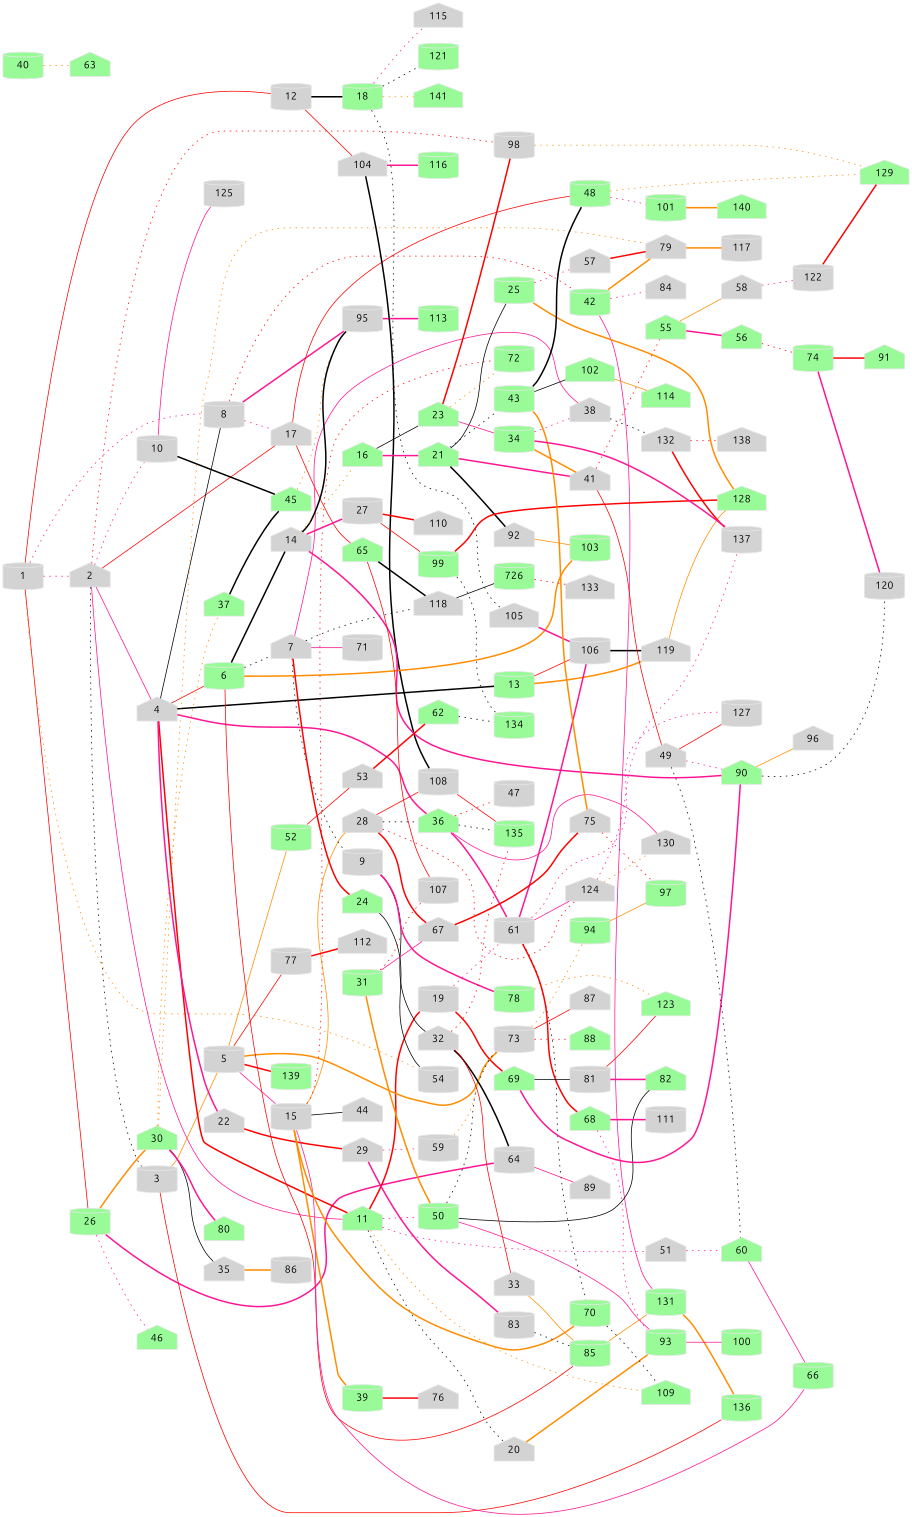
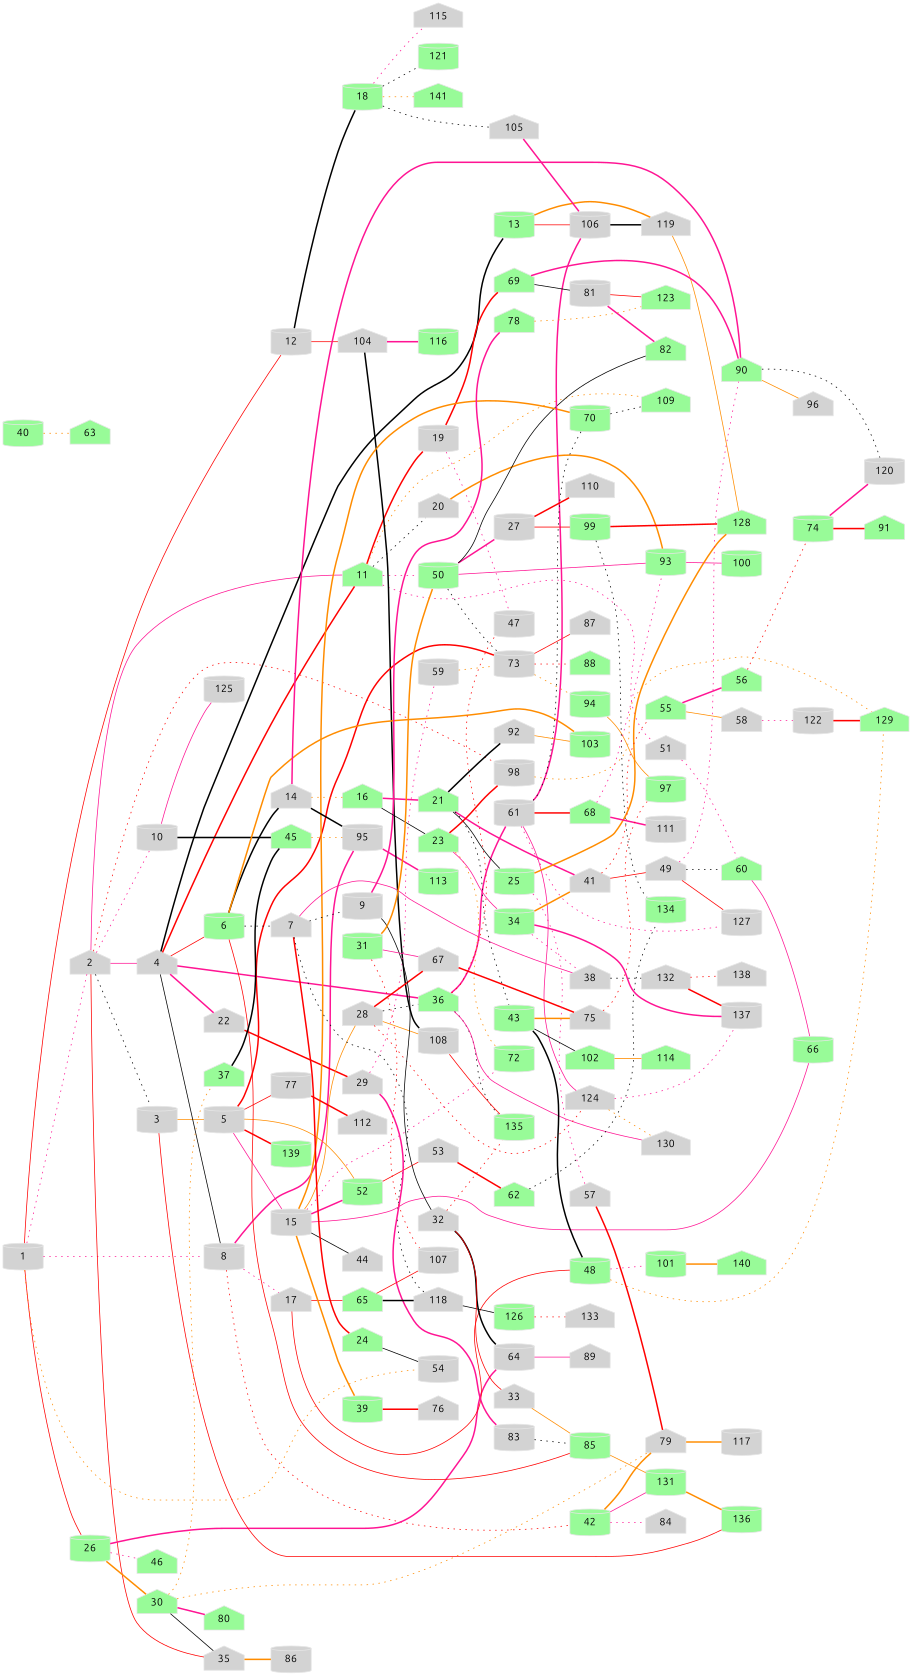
edge "17" -- "2": now "35" -- "2"
edge "27" -- "14": now "27" -- "50"
node "726": label "726" -> "126"
node "71": removed
edge "72" -- "15": color red -> deeppink
edge "108" -- "28": color red -> darkorange
edge "61" -- "19": now "47" -- "19"
node "78": shape cylinder -> house
edge "73" -- "5": color darkorange -> red
edge "52" -- "15": added
